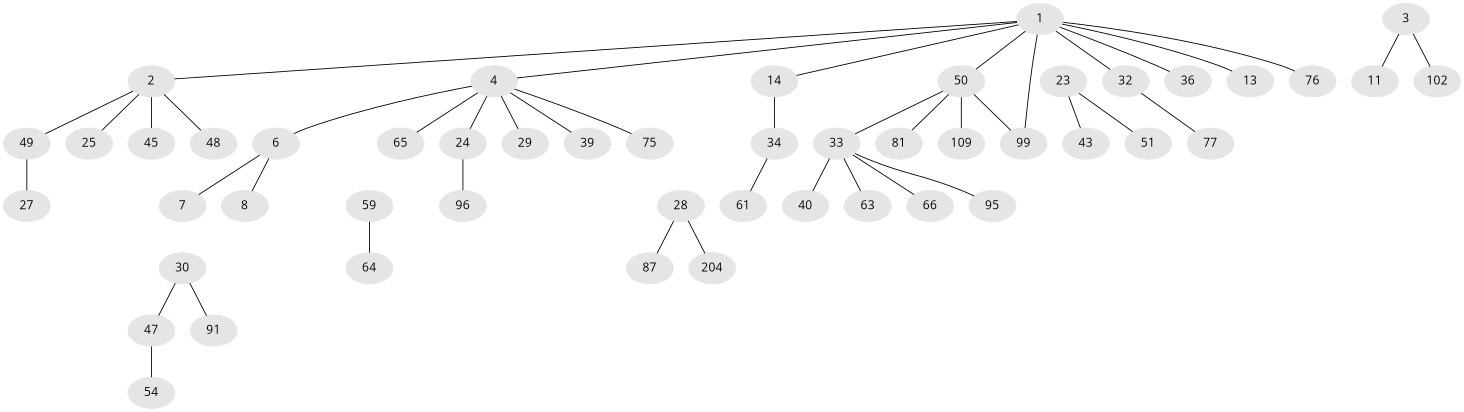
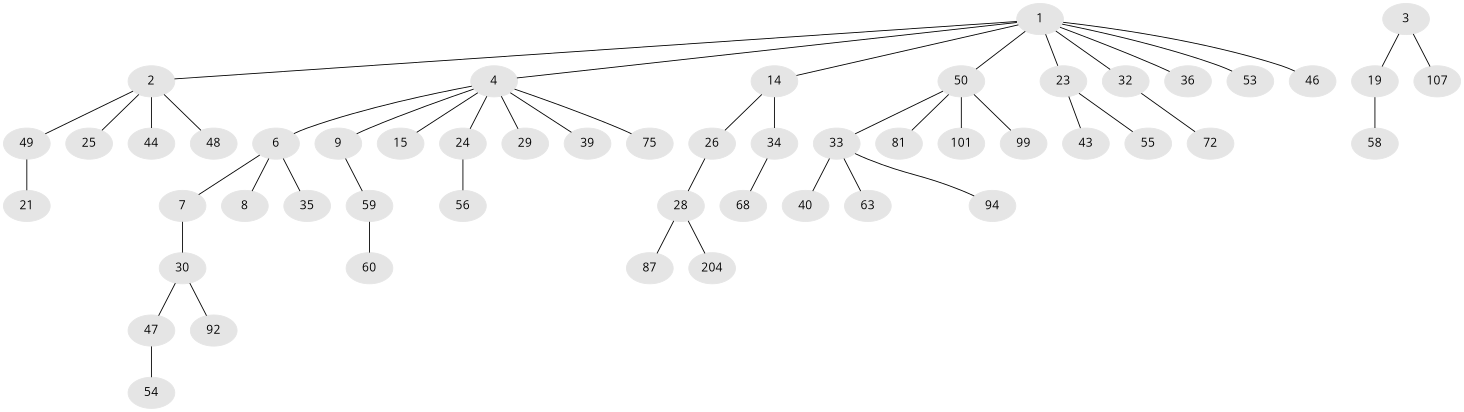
edge "1" -- "99": now "1" -- "23"
node "13": label "13" -> "53"
node "76": label "76" -> "46"
node "11": label "11" -> "19"
node "102": label "102" -> "107"
node "45": label "45" -> "44"
node "9": added
node "65": label "65" -> "15"
node "26": added
node "109": label "109" -> "101"
node "51": label "51" -> "55"
node "77": label "77" -> "72"
node "58": added
node "27": label "27" -> "21"
node "35": added
node "96": label "96" -> "56"
node "61": label "61" -> "68"
node "66": removed
node "95": label "95" -> "94"
edge "7" -- "30": added
node "64": label "64" -> "60"
node "91": label "91" -> "92"
